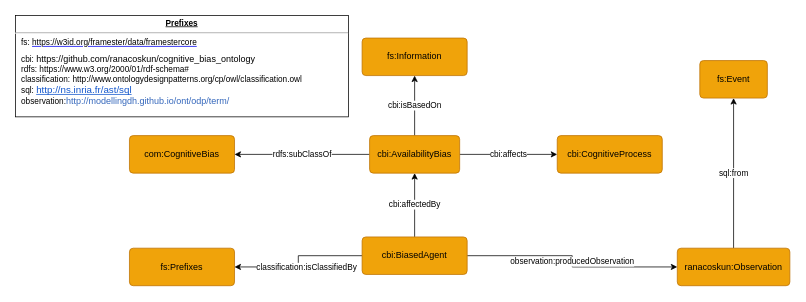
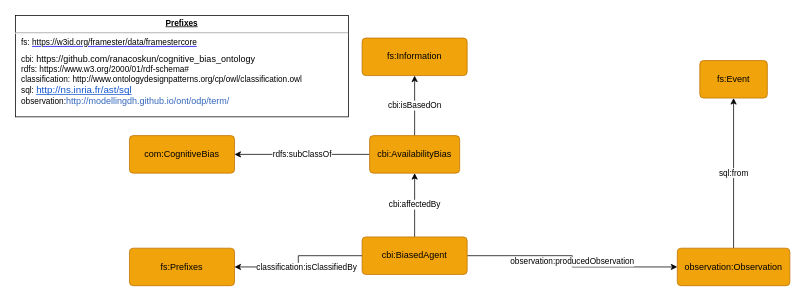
edge "cbi:AvailabilityBias" -> "cbi:CognitiveProcess": removed, label "cbi:affects"
node "cbi:CognitiveProcess": removed
node "ranacoskun:Observation": label "ranacoskun:Observation" -> "observation:Observation"
